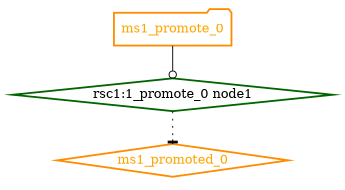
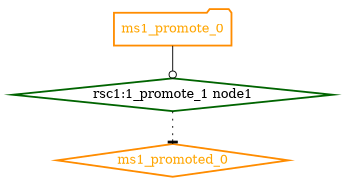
node "rsc1:1_promote_0 node1": label "rsc1:1_promote_0 node1" -> "rsc1:1_promote_1 node1"
